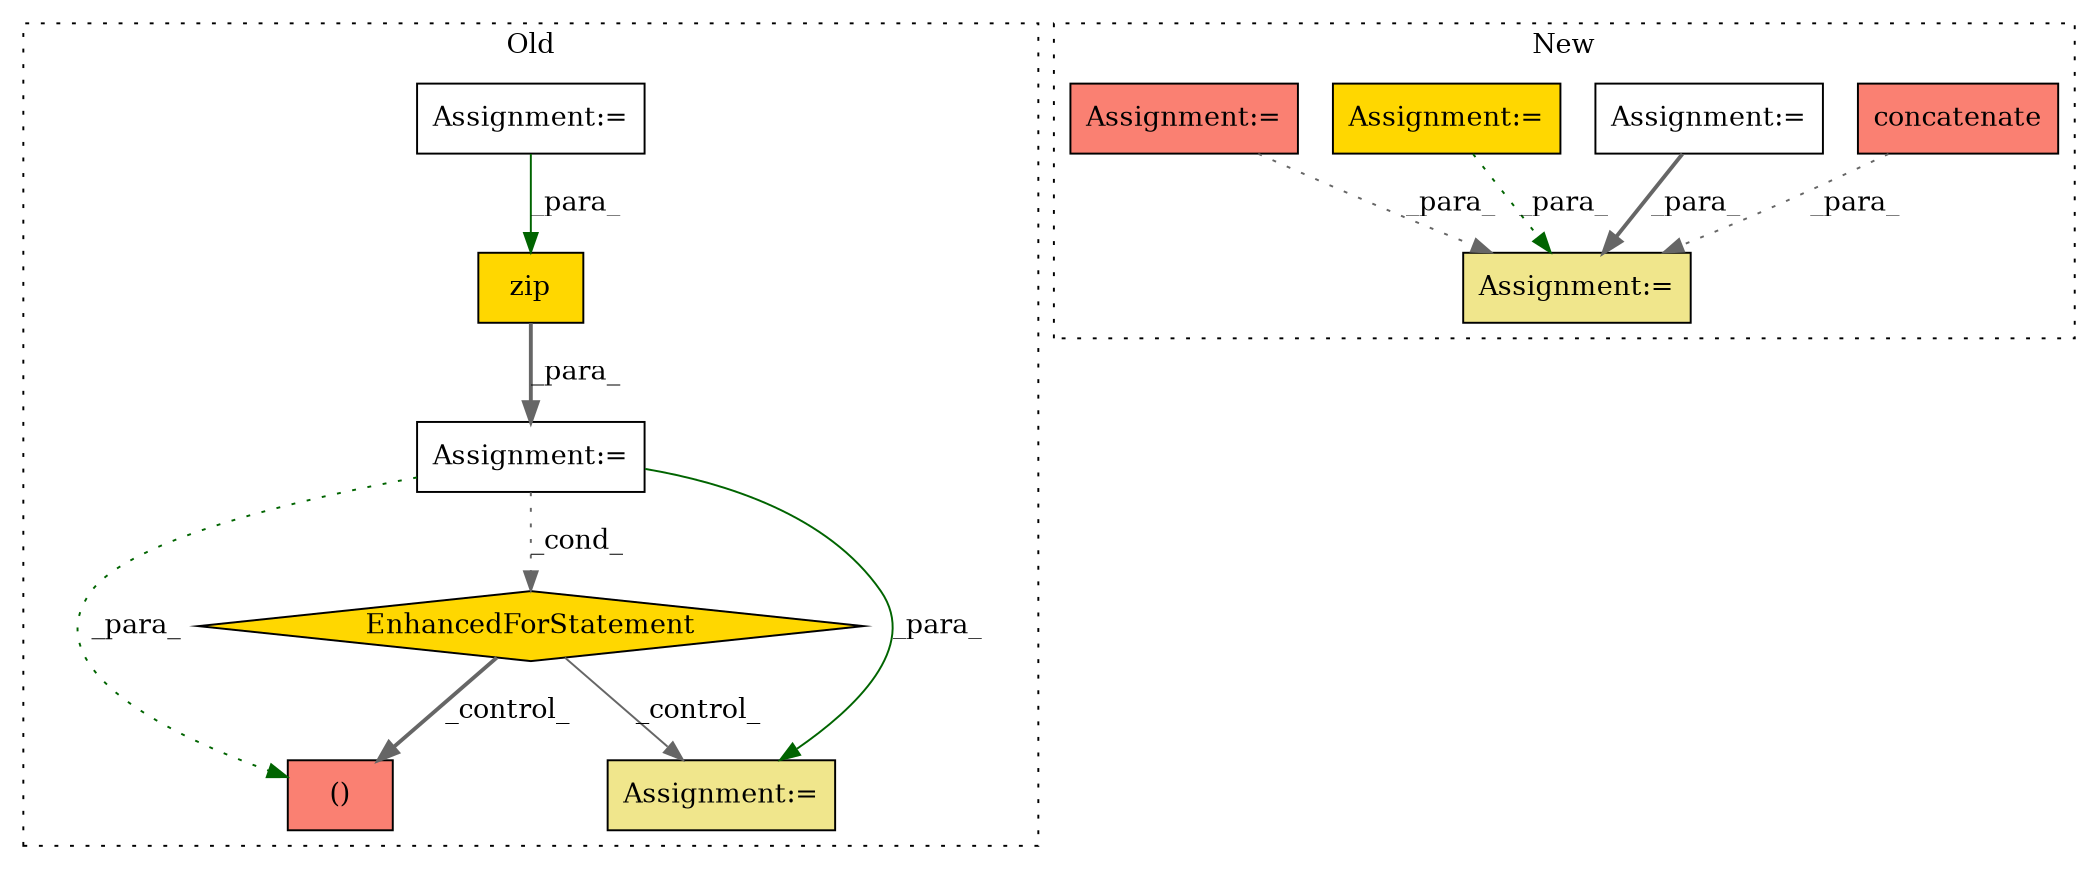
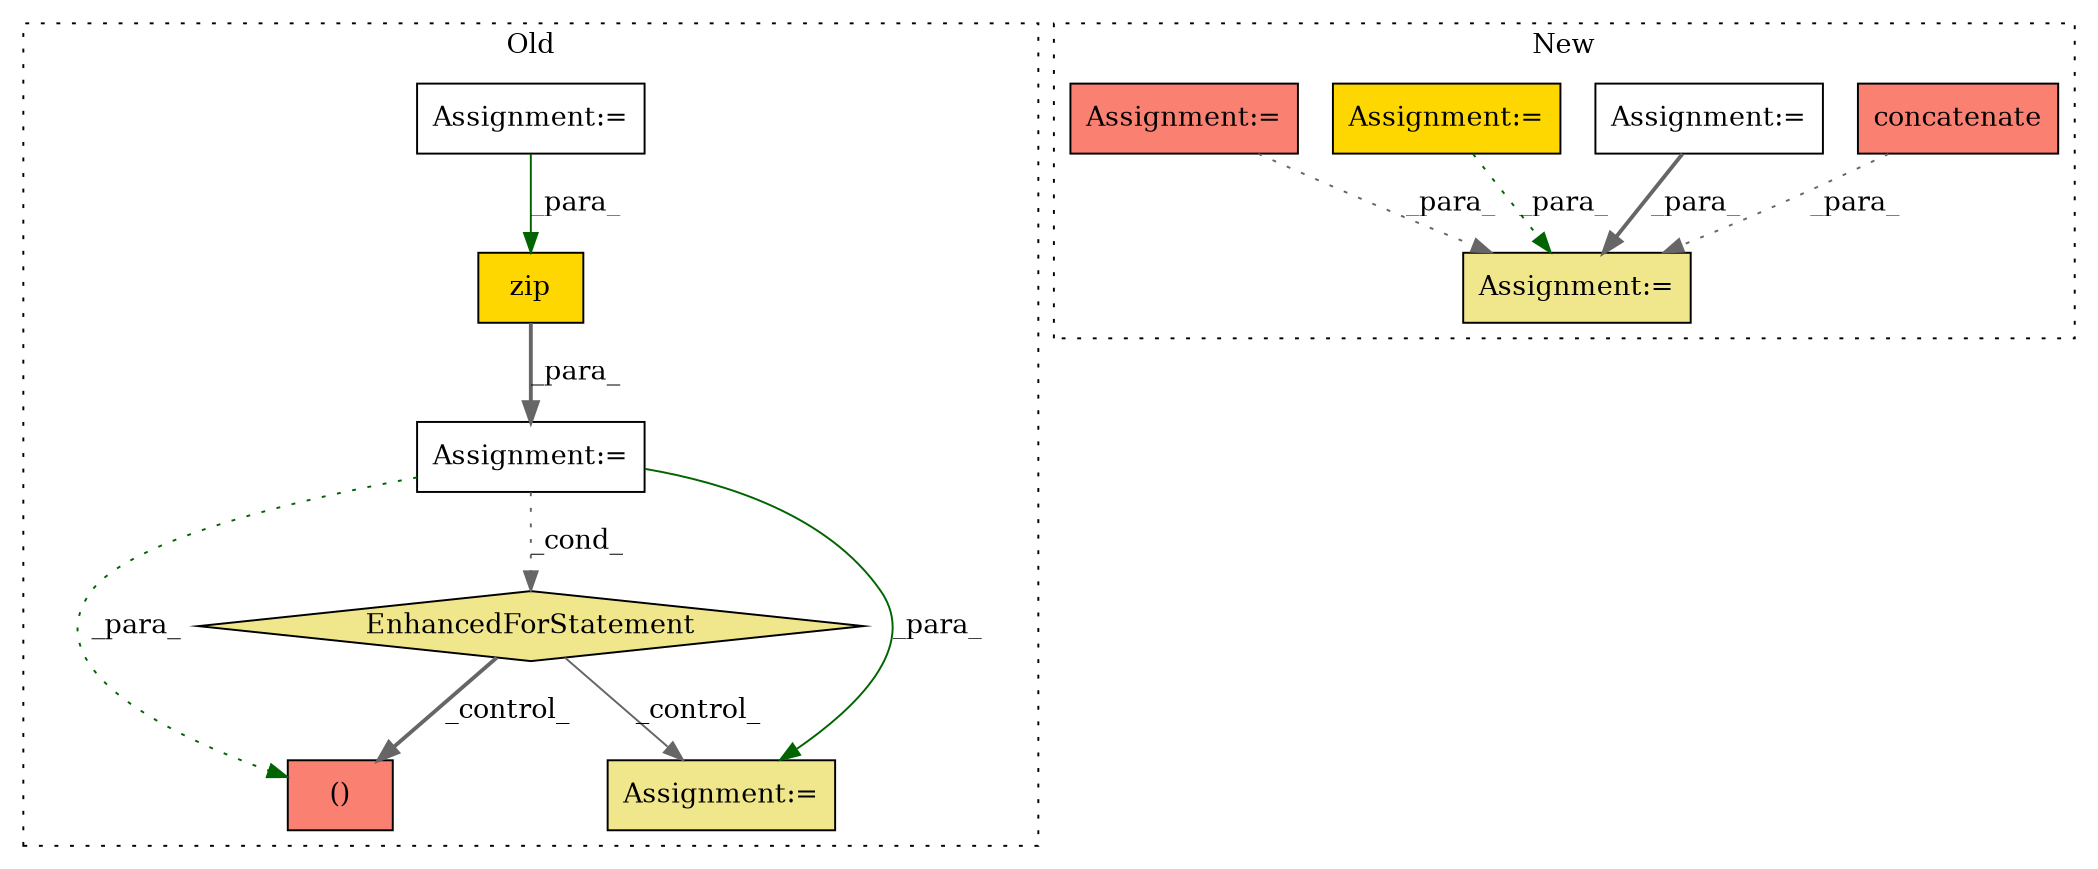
node "EnhancedForStatement": fillcolor gold -> khaki
